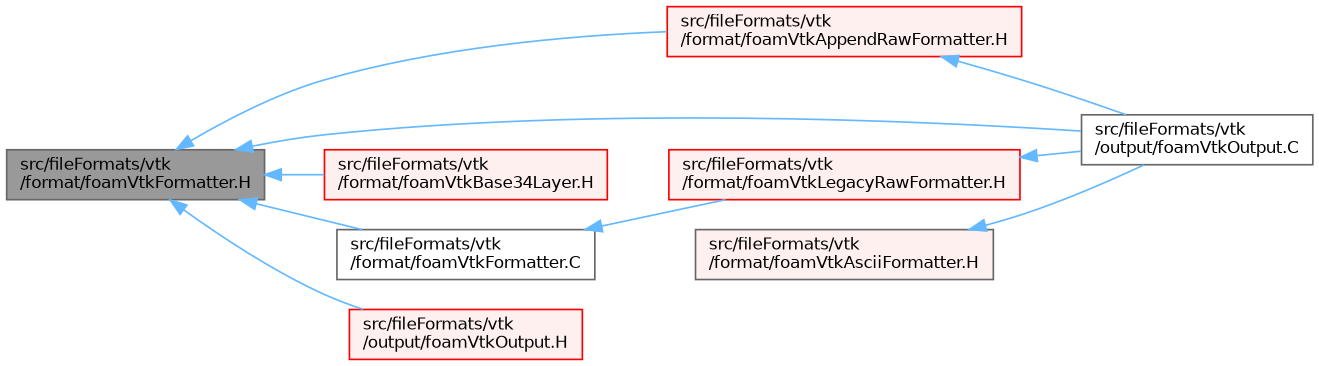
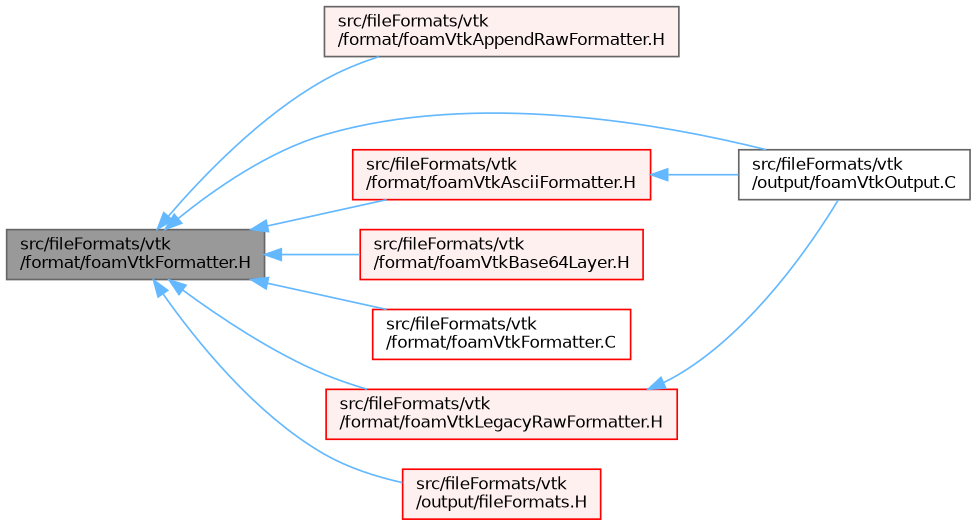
node "src/fileFormats/vtk /format/foamVtkAppendRawFormatter.H": color red -> grey40
edge "src/fileFormats/vtk /output/foamVtkOutput.C" -> "src/fileFormats/vtk /format/foamVtkAppendRawFormatter.H": removed
node "src/fileFormats/vtk /format/foamVtkBase34Layer.H": label "src/fileFormats/vtk /format/foamVtkBase34Layer.H" -> "src/fileFormats/vtk /format/foamVtkBase64Layer.H"
edge "src/fileFormats/vtk /format/foamVtkAsciiFormatter.H" -> "src/fileFormats/vtk /format/foamVtkFormatter.H": added
edge "src/fileFormats/vtk /format/foamVtkLegacyRawFormatter.H" -> "src/fileFormats/vtk /format/foamVtkFormatter.C": now "src/fileFormats/vtk /format/foamVtkLegacyRawFormatter.H" -> "src/fileFormats/vtk /format/foamVtkFormatter.H"
node "src/fileFormats/vtk /format/foamVtkFormatter.C": color grey40 -> red
node "src/fileFormats/vtk /format/foamVtkAsciiFormatter.H": color grey40 -> red
node "src/fileFormats/vtk /output/foamVtkOutput.H": label "src/fileFormats/vtk /output/foamVtkOutput.H" -> "src/fileFormats/vtk /output/fileFormats.H"
